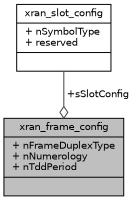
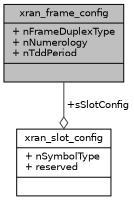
edge "xran_slot_config" -> "xran_frame_config": reversed
